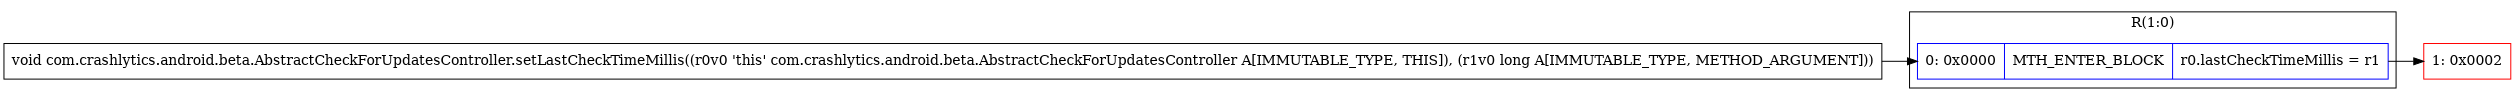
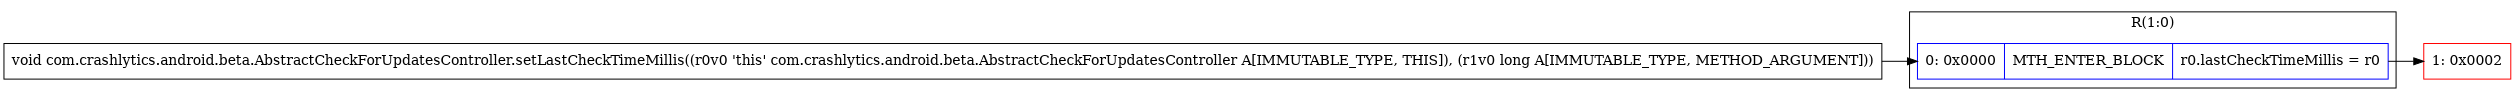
node "0: 0x0000": text "r0.lastCheckTimeMillis = r1" -> "r0.lastCheckTimeMillis = r0"
